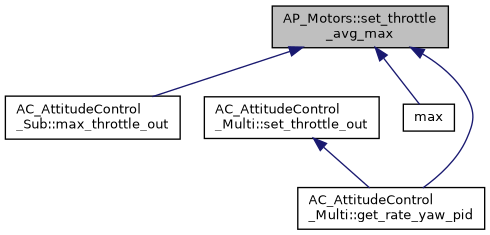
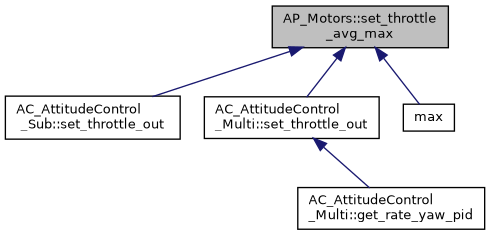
node "AC_AttitudeControl _Sub::max_throttle_out": label "AC_AttitudeControl _Sub::max_throttle_out" -> "AC_AttitudeControl _Sub::set_throttle_out"
edge "AC_AttitudeControl _Multi::get_rate_yaw_pid" -> "AP_Motors::set_throttle _avg_max": now "AC_AttitudeControl _Multi::set_throttle_out" -> "AP_Motors::set_throttle _avg_max"
